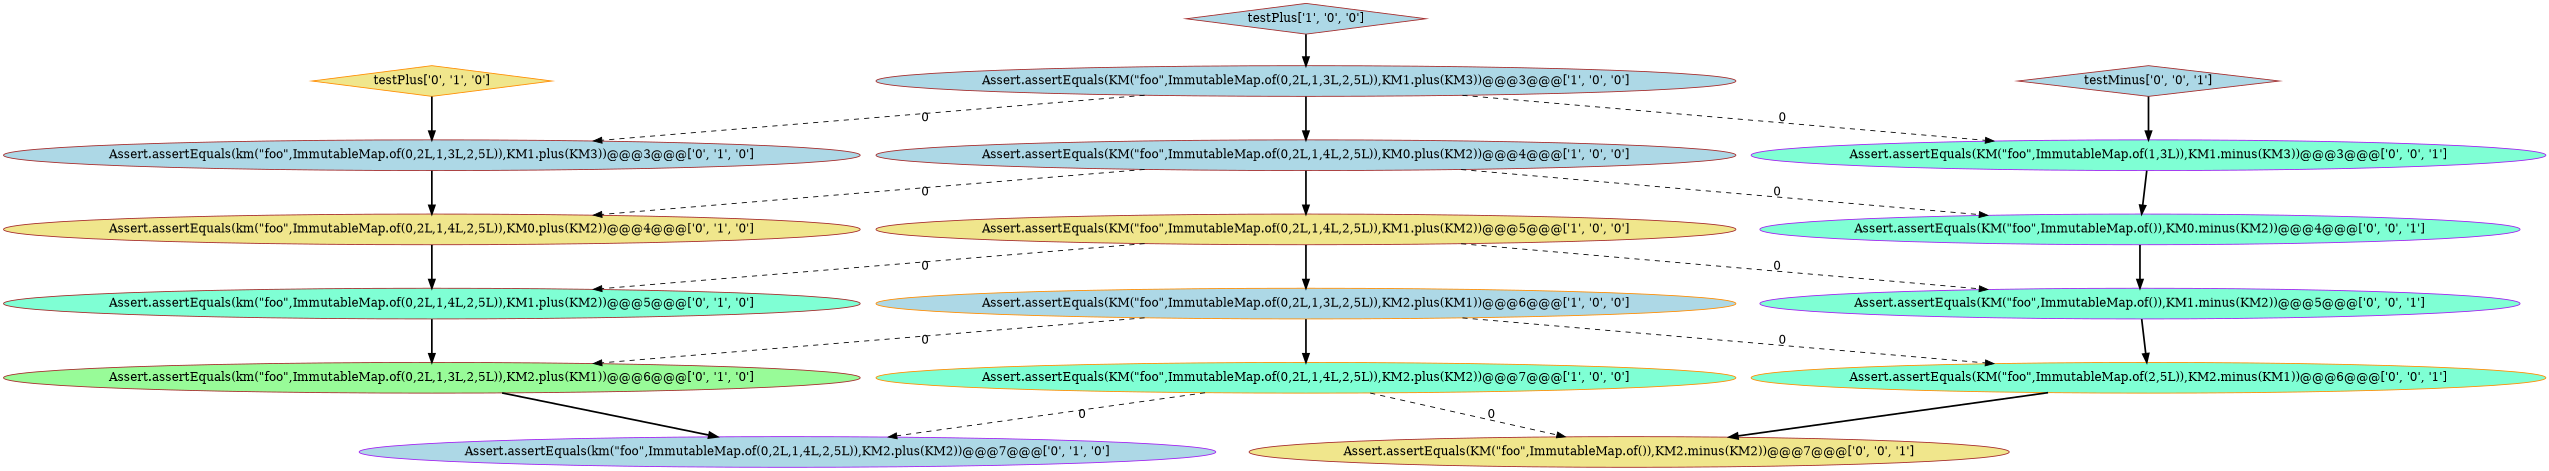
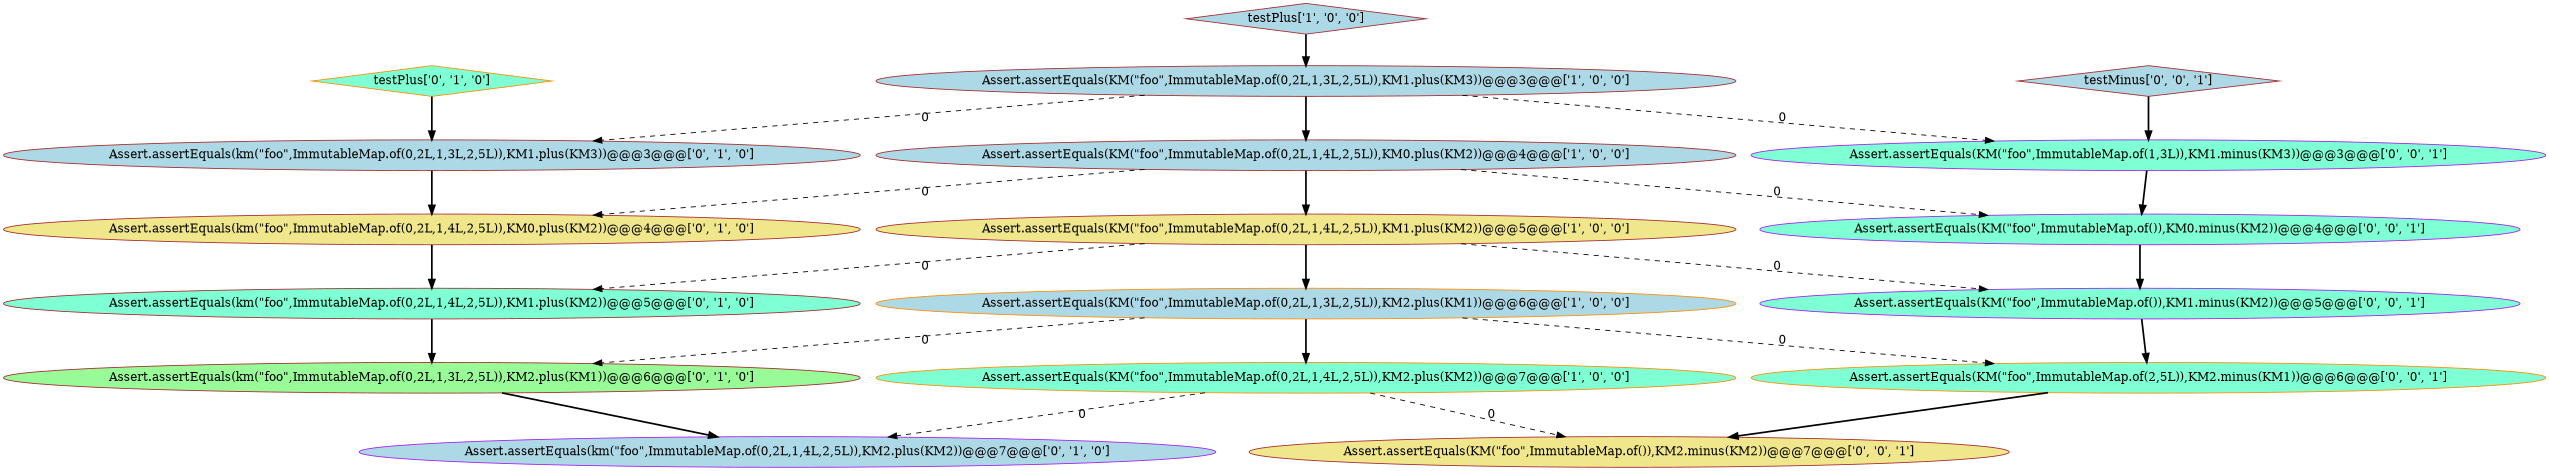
node "testPlus['0', '1', '0']": fillcolor khaki -> aquamarine
